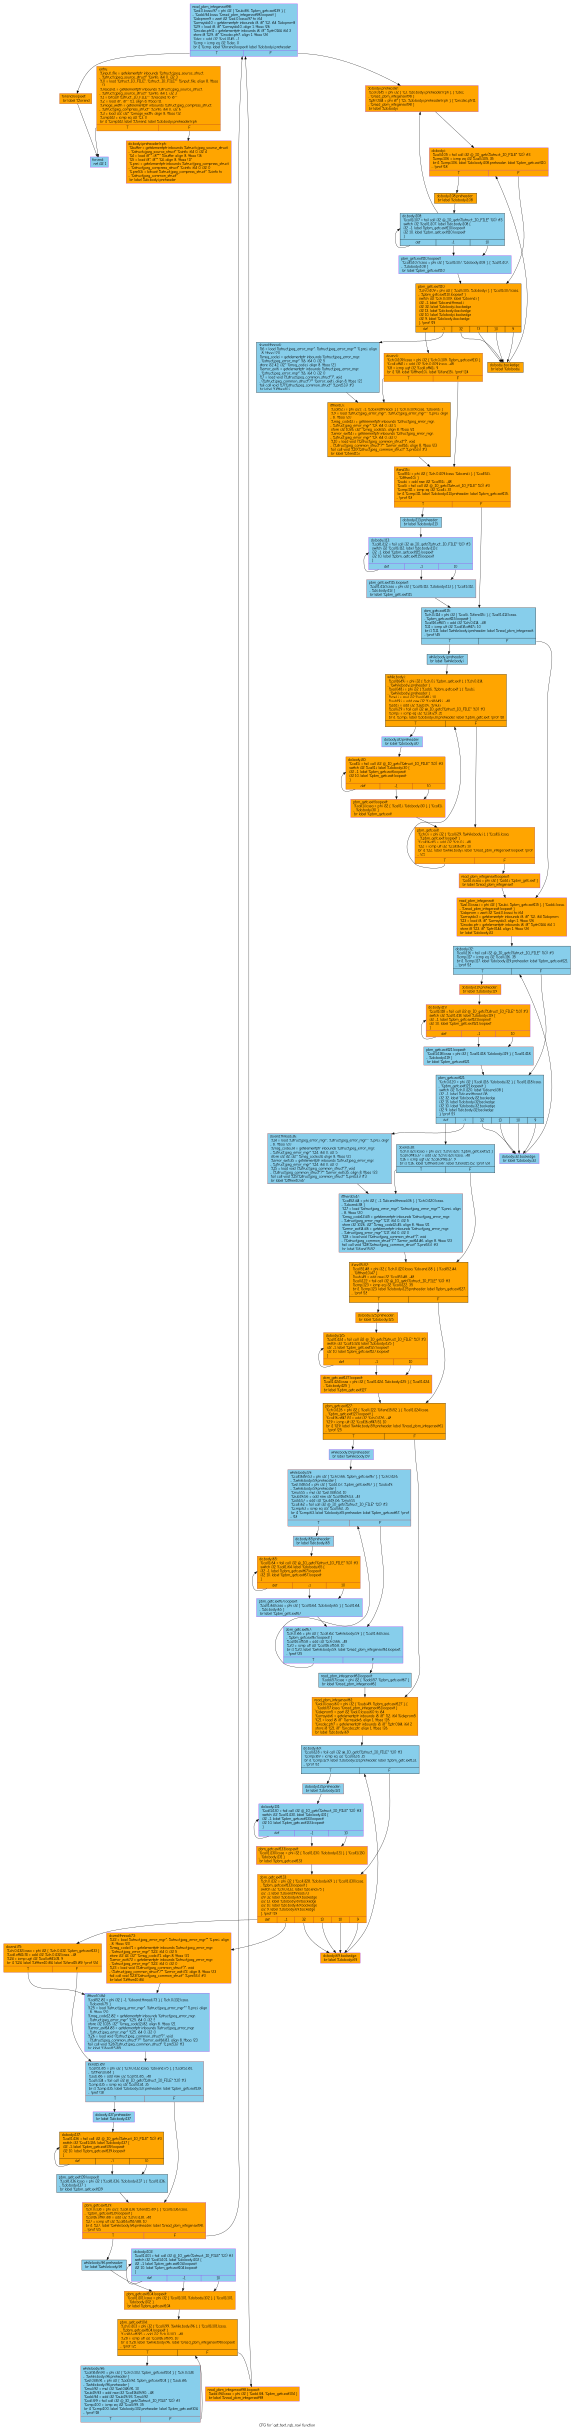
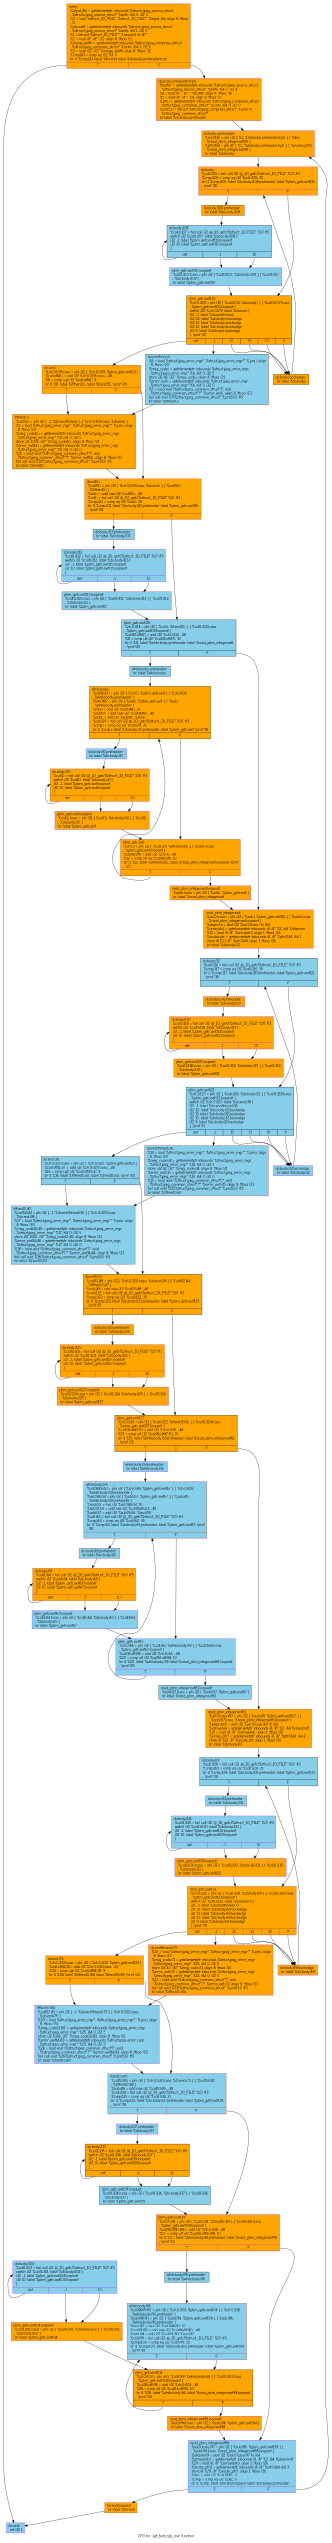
edge "do.body.i108:" -> "do.body.i.preheader:": now "do.body.i.preheader.lr.ph:" -> "do.body.i.preheader:"
node "pbm_getc.exit121.loopexit:": fillcolor skyblue -> orange
edge "while.body.i96.preheader:" -> "pbm_getc.exit104.loopexit:": now "while.body.i96.preheader:" -> "while.body.i96:"
